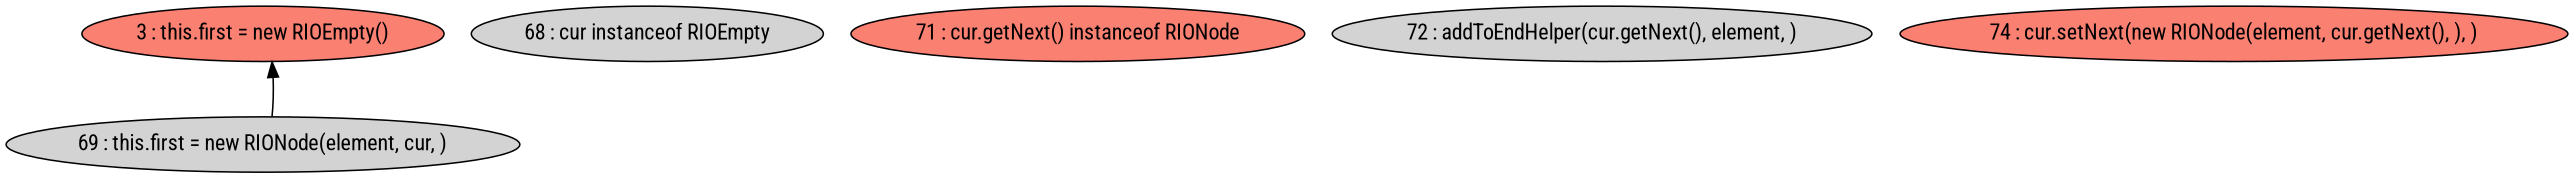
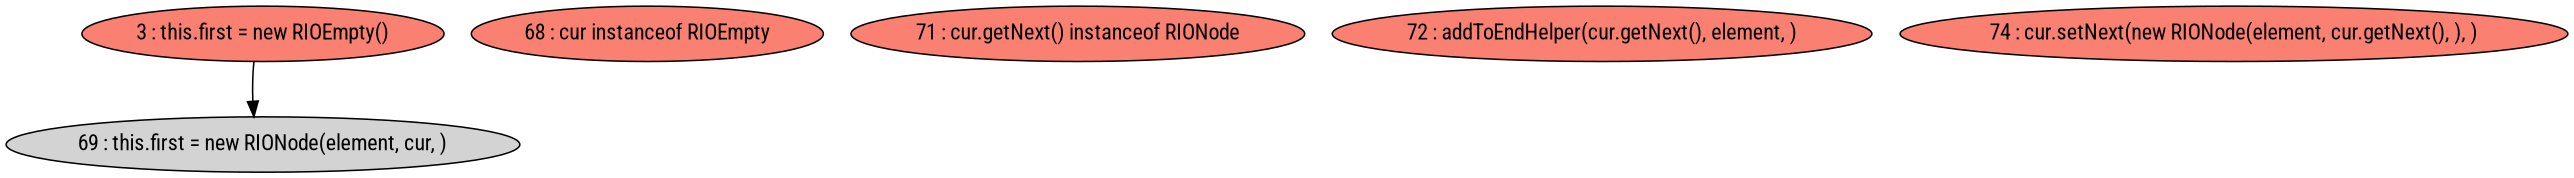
node "68 : cur instanceof RIOEmpty": fillcolor lightgrey -> salmon
node "72 : addToEndHelper(cur.getNext(), element, )": fillcolor lightgrey -> salmon
edge "69 : this.first = new RIONode(element, cur, )" -> "3 : this.first = new RIOEmpty()": reversed
